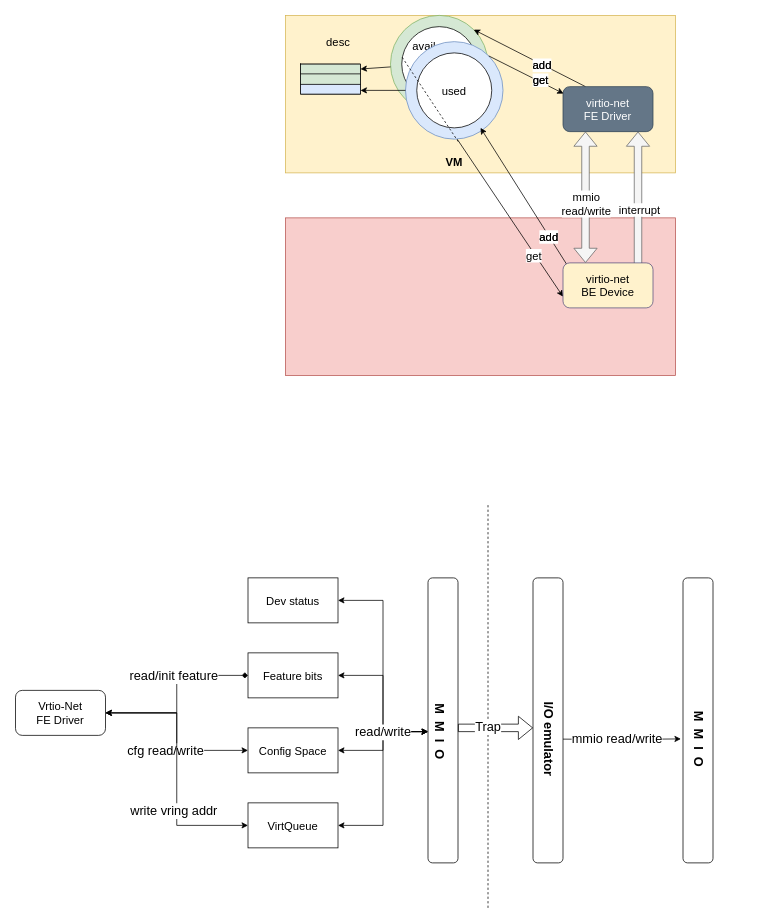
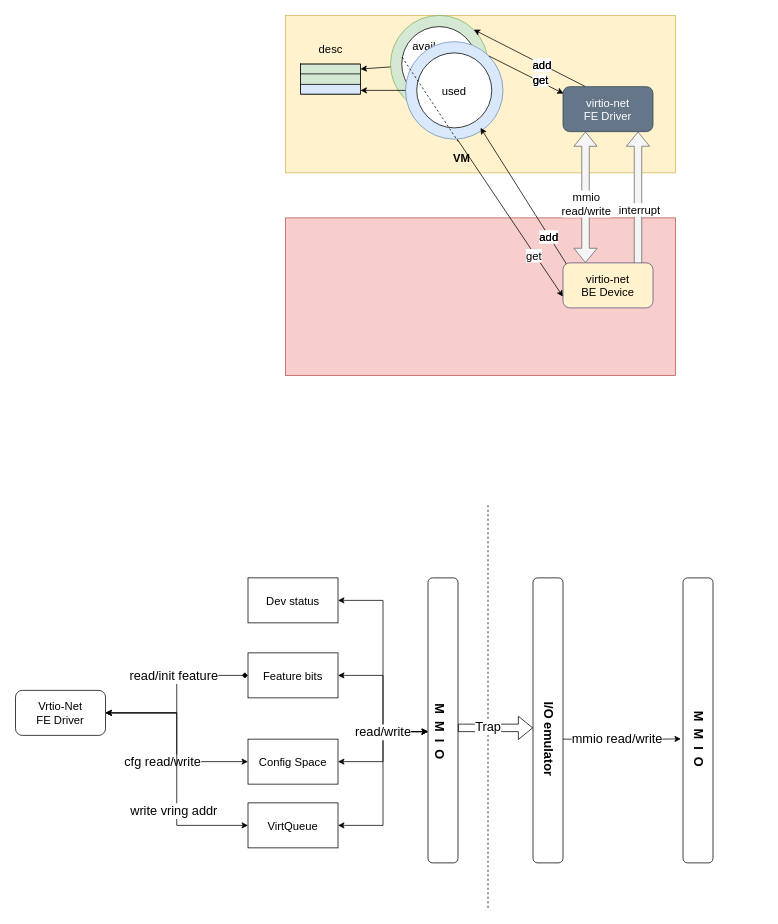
node "desc": moved (338, 42) -> (330, 49)
node "VM": moved (454, 162) -> (462, 158)
node "Config Space": moved (293, 750) -> (293, 762)
